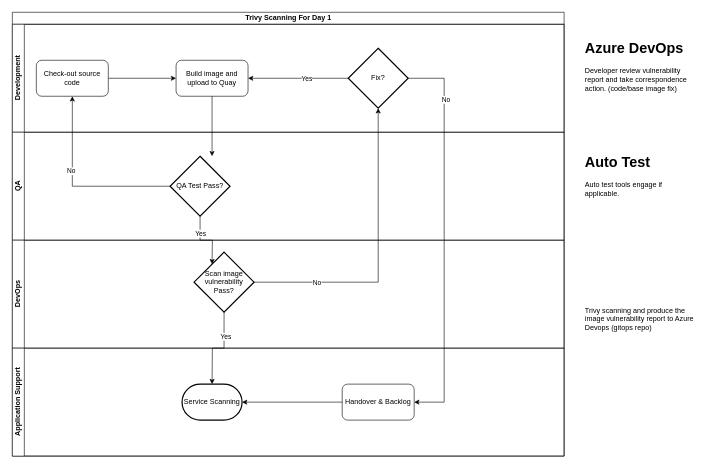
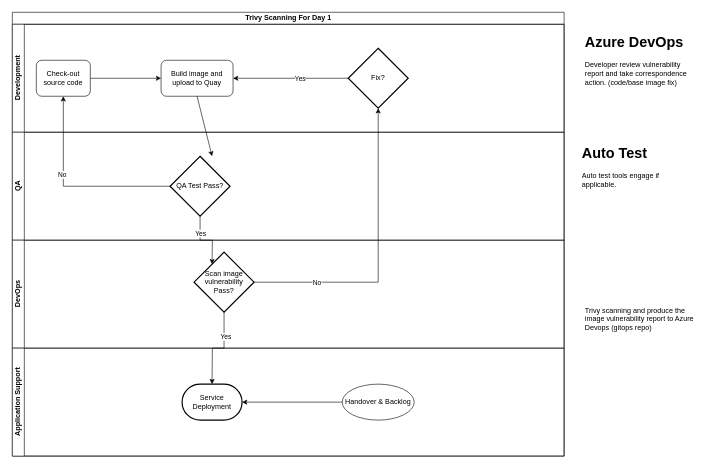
node "Azure DevOpsDeveloper review vulnerability report and take correspondence action. (code/base image fix)": moved (639, 72) -> (639, 66)
node "Check-out source code": size 72x36 -> 54x36
node "Build image and upload to Quay": moved (212, 78) -> (197, 78)
edge "Fix?" -> "Handover & Backlog": removed, label "No"
node "Auto TestAuto test tools engage if applicable.": moved (639, 186) -> (636, 177)
node "Service Scanning": label "Service Scanning" -> "Service Deployment"
node "Handover & Backlog": shape rounded rectangle -> ellipse
